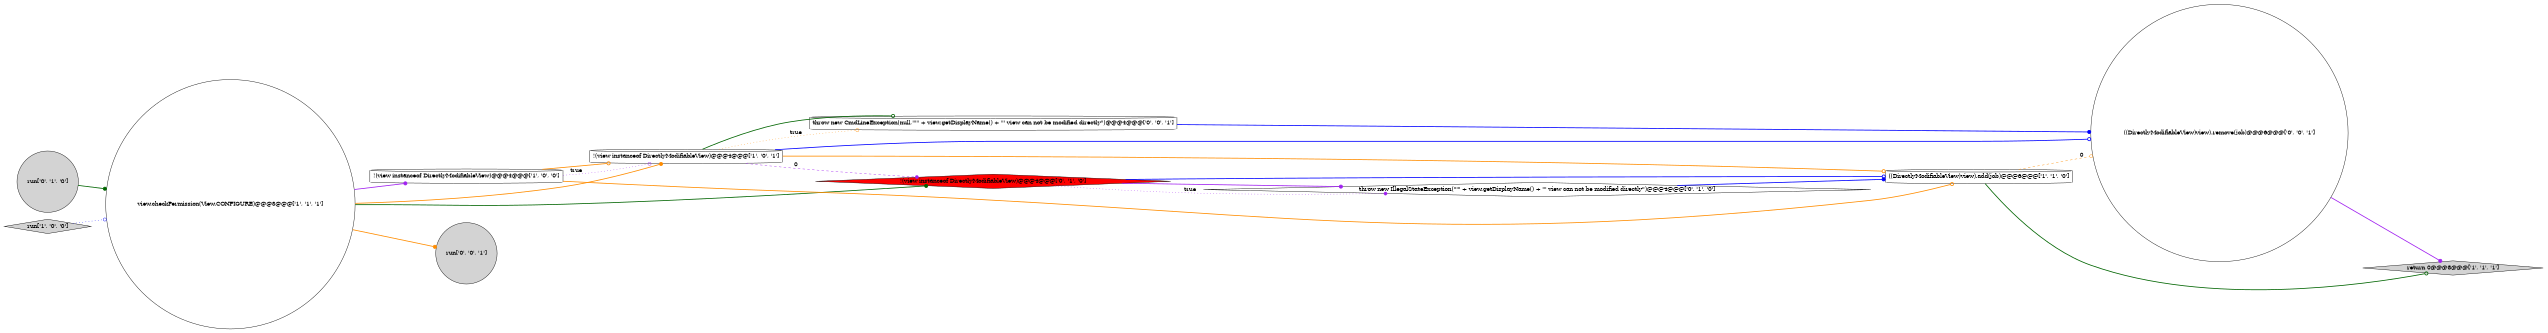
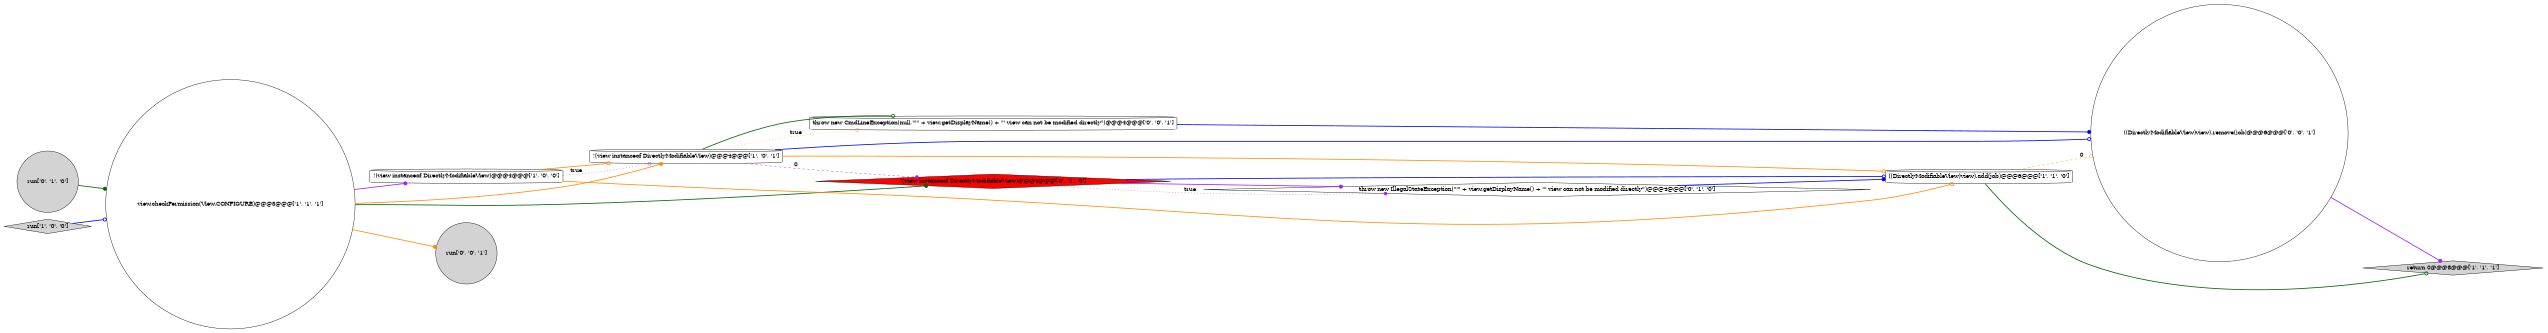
edge "run['1', '0', '0']" -> "view.checkPermission(View.CONFIGURE)@@@3@@@['1', '1', '1']": style dotted -> bold
